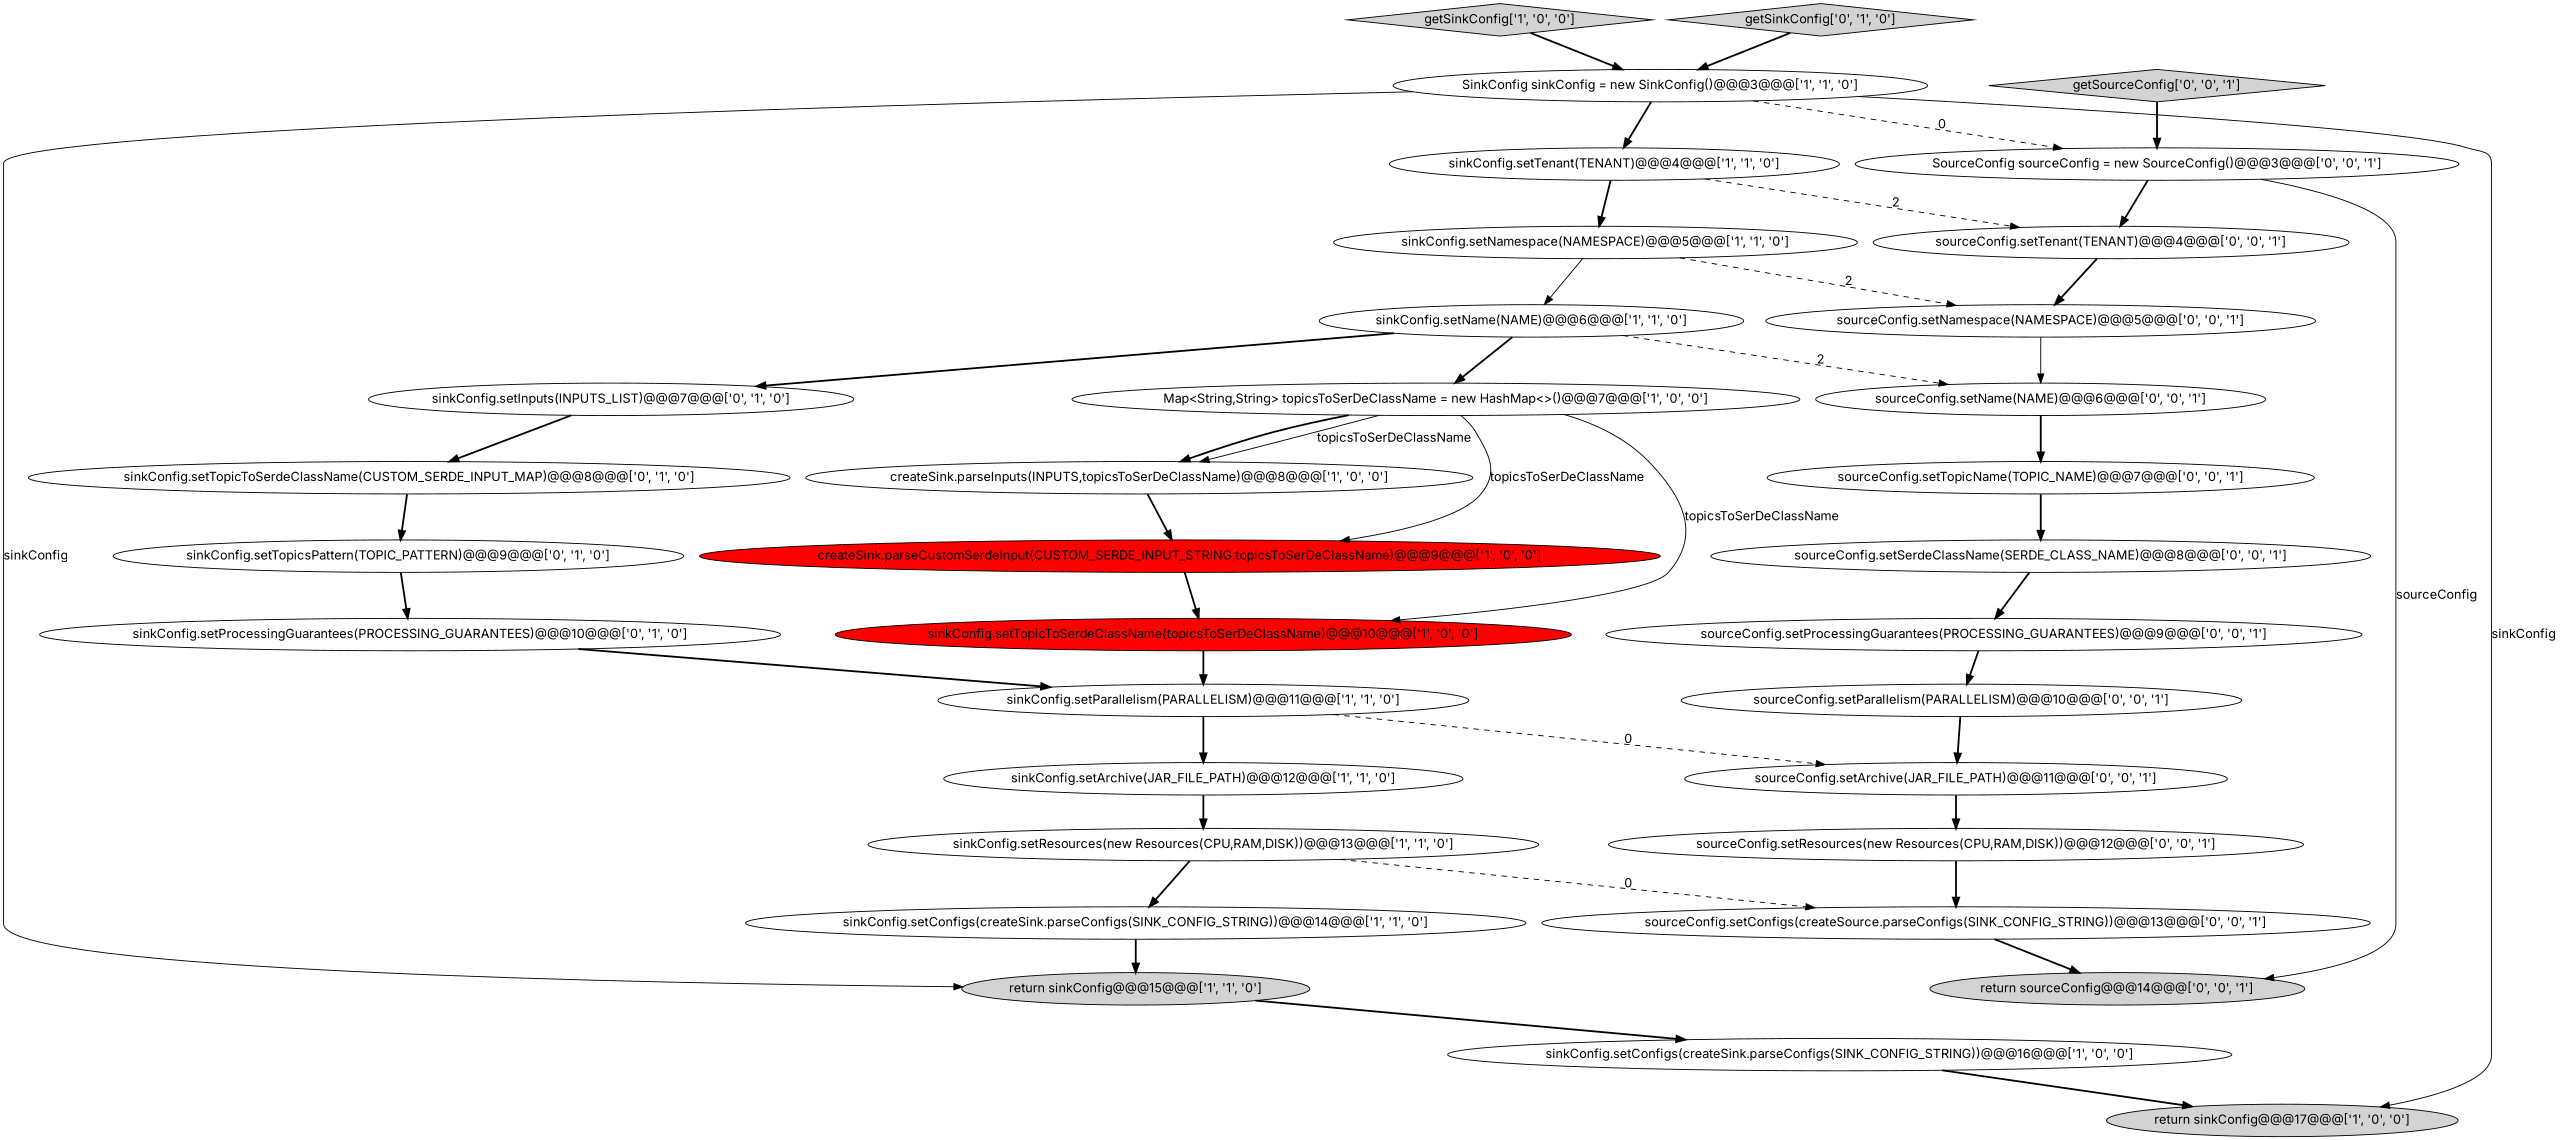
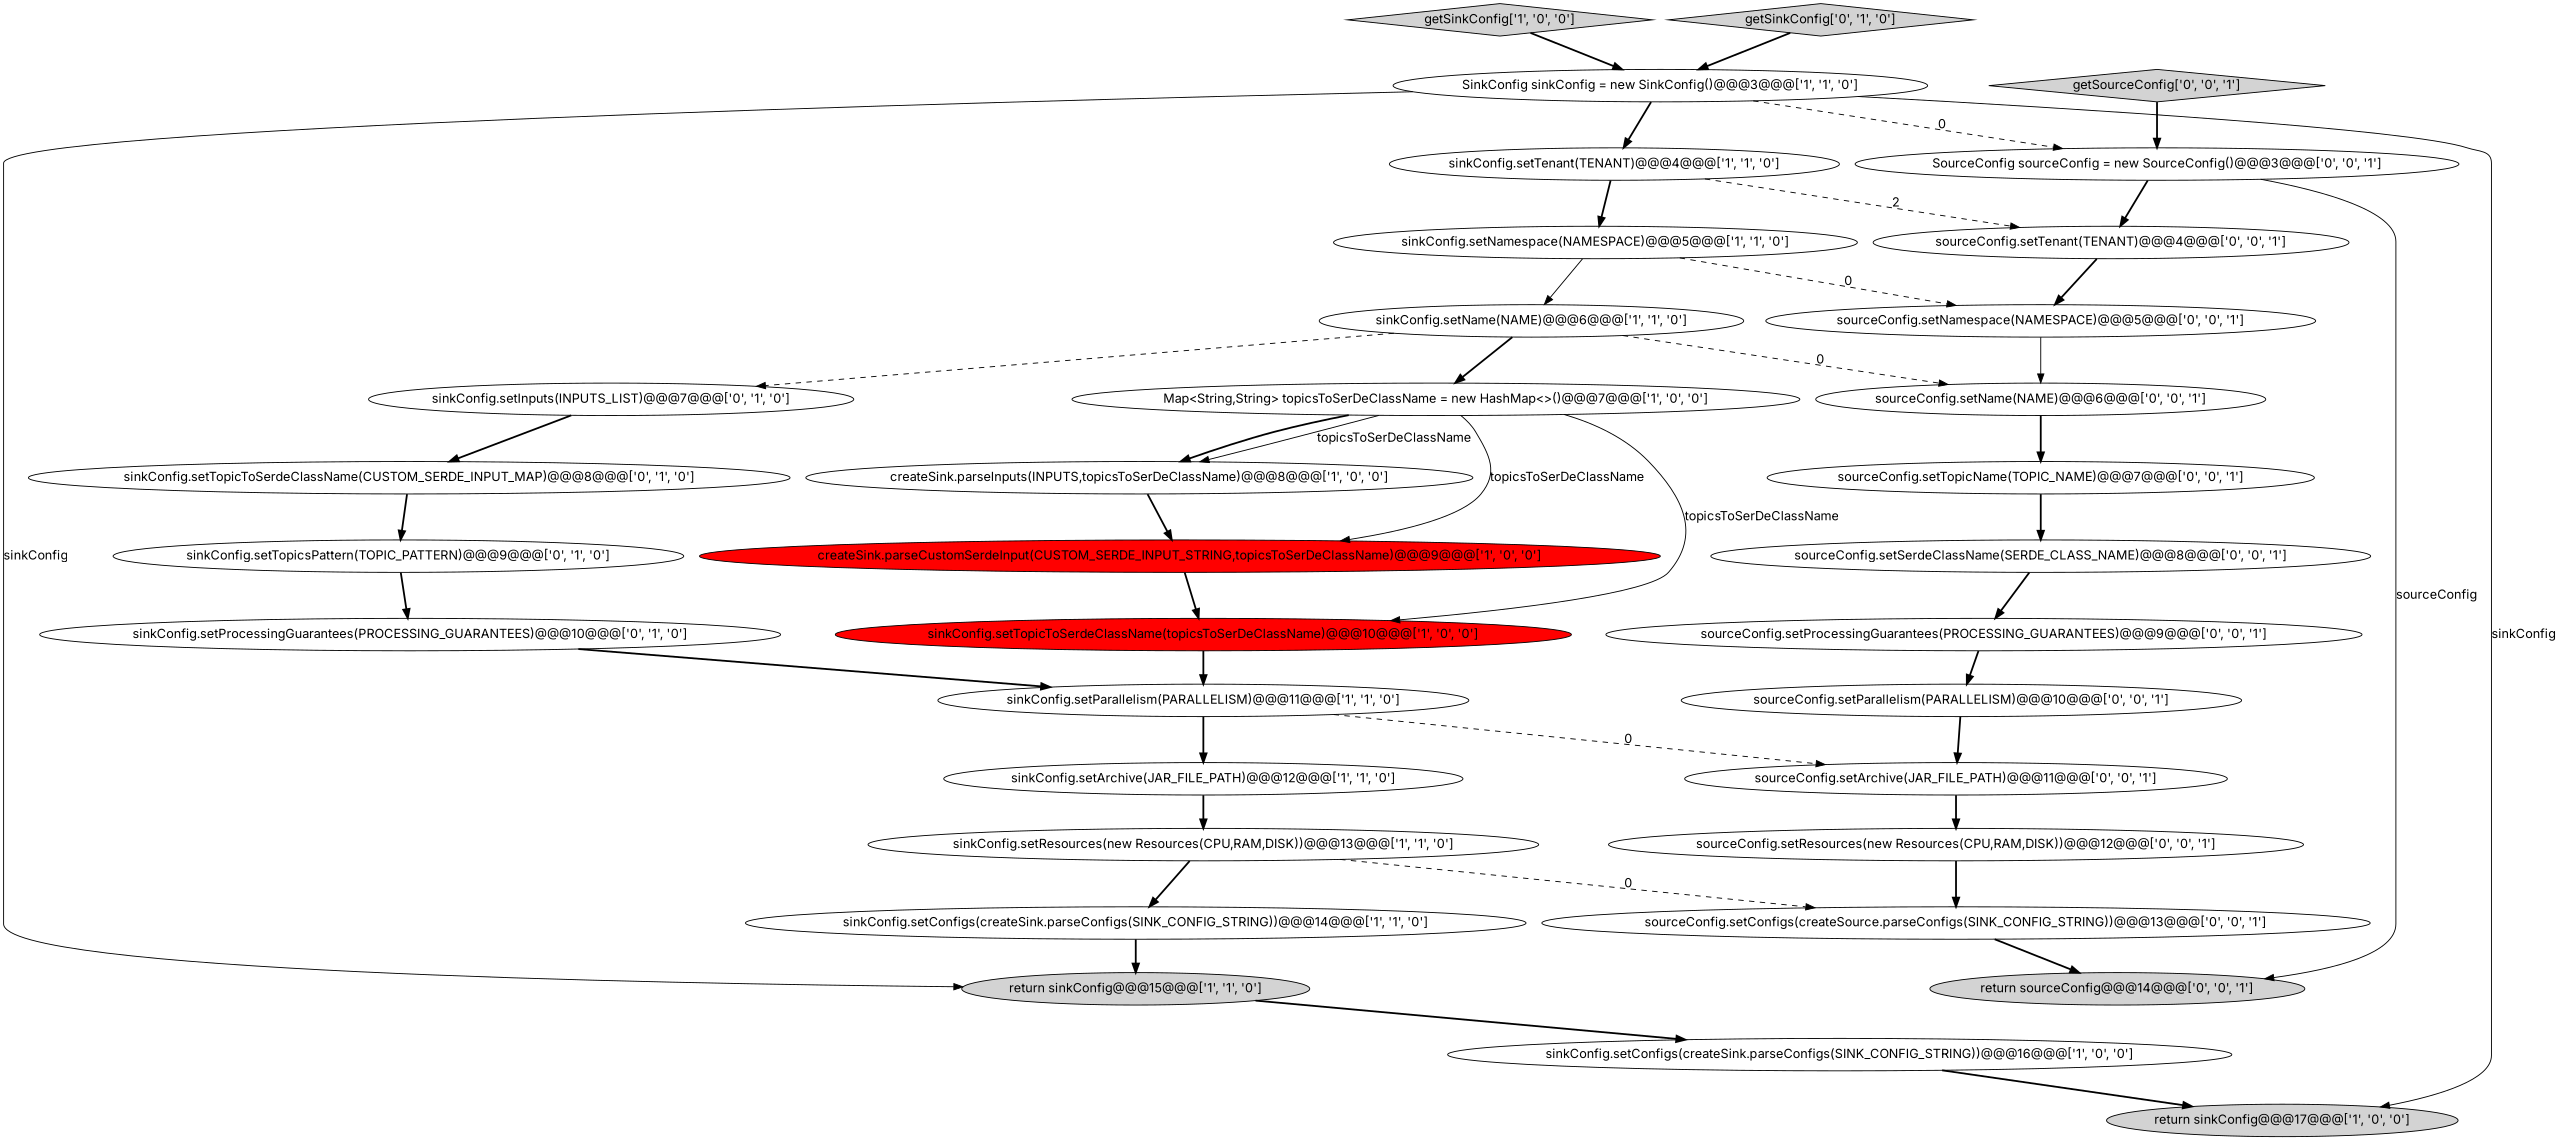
edge "sinkConfig.setNamespace(NAMESPACE)@@@5@@@['1', '1', '0']" -> "sourceConfig.setNamespace(NAMESPACE)@@@5@@@['0', '0', '1']": label "2" -> "0"
edge "sinkConfig.setName(NAME)@@@6@@@['1', '1', '0']" -> "sinkConfig.setInputs(INPUTS_LIST)@@@7@@@['0', '1', '0']": style bold -> dashed
edge "sinkConfig.setName(NAME)@@@6@@@['1', '1', '0']" -> "sourceConfig.setName(NAME)@@@6@@@['0', '0', '1']": label "2" -> "0"
